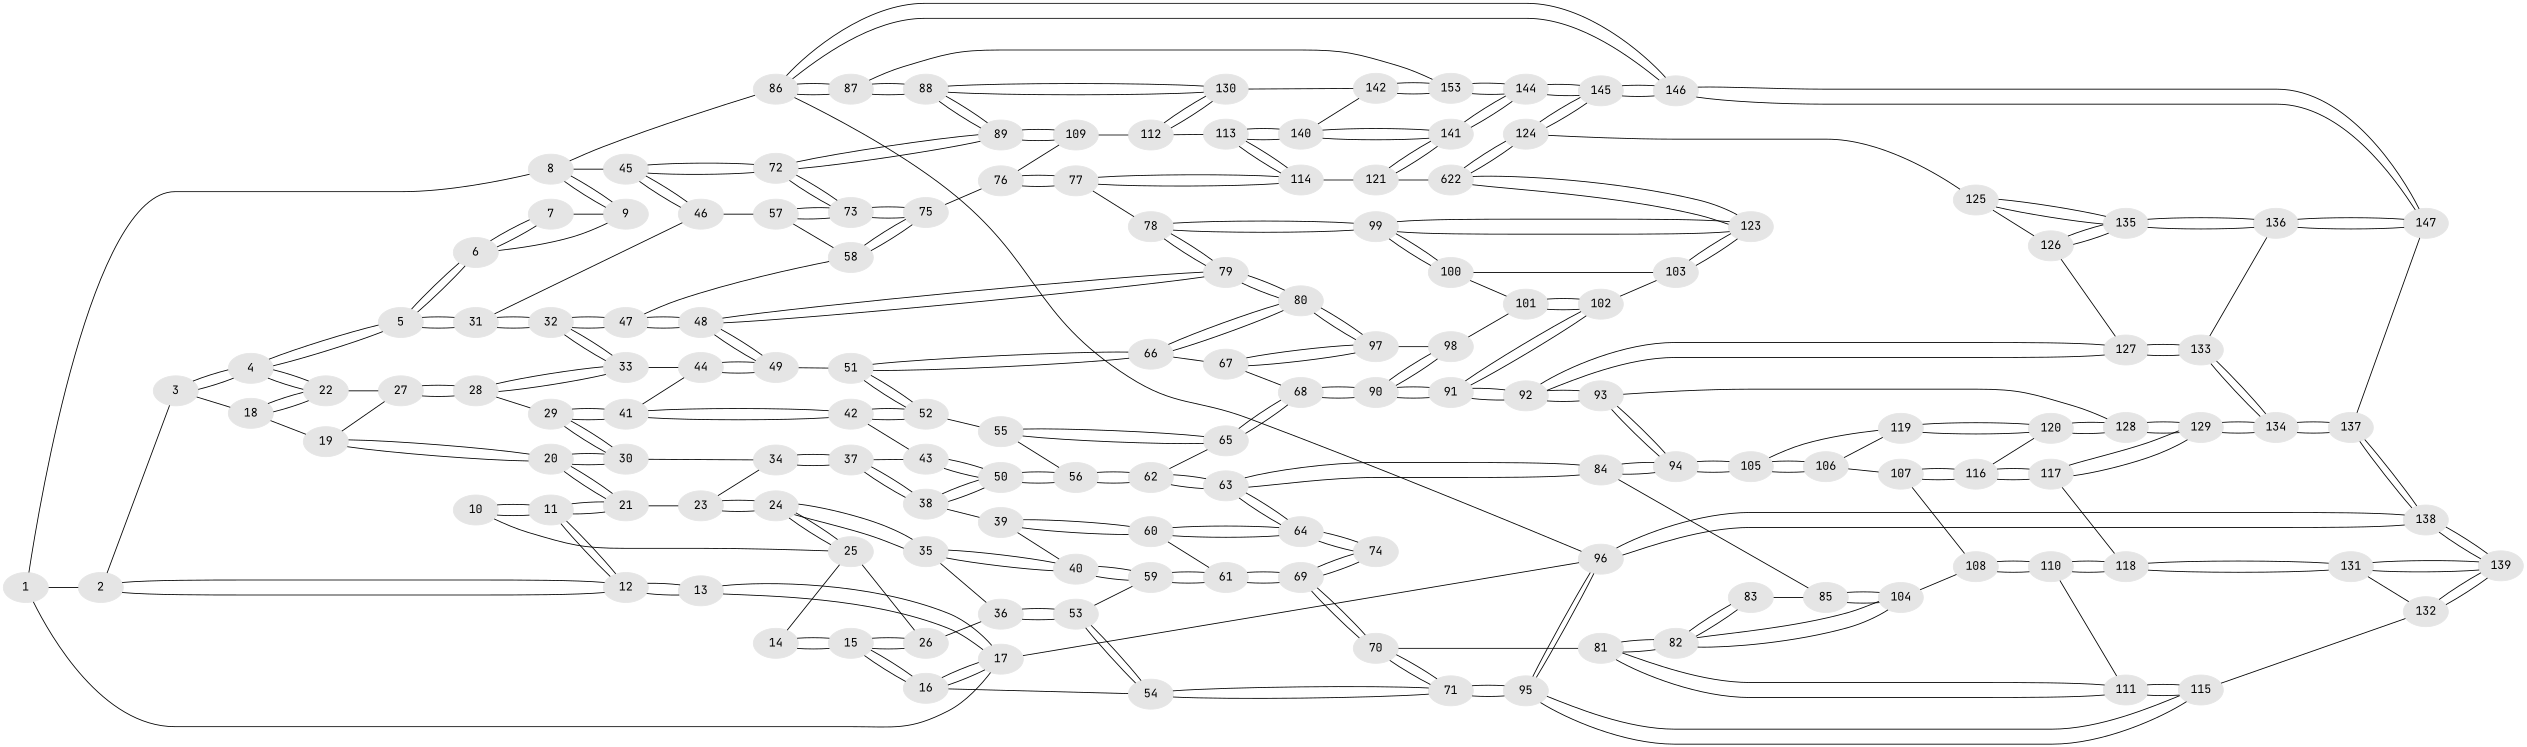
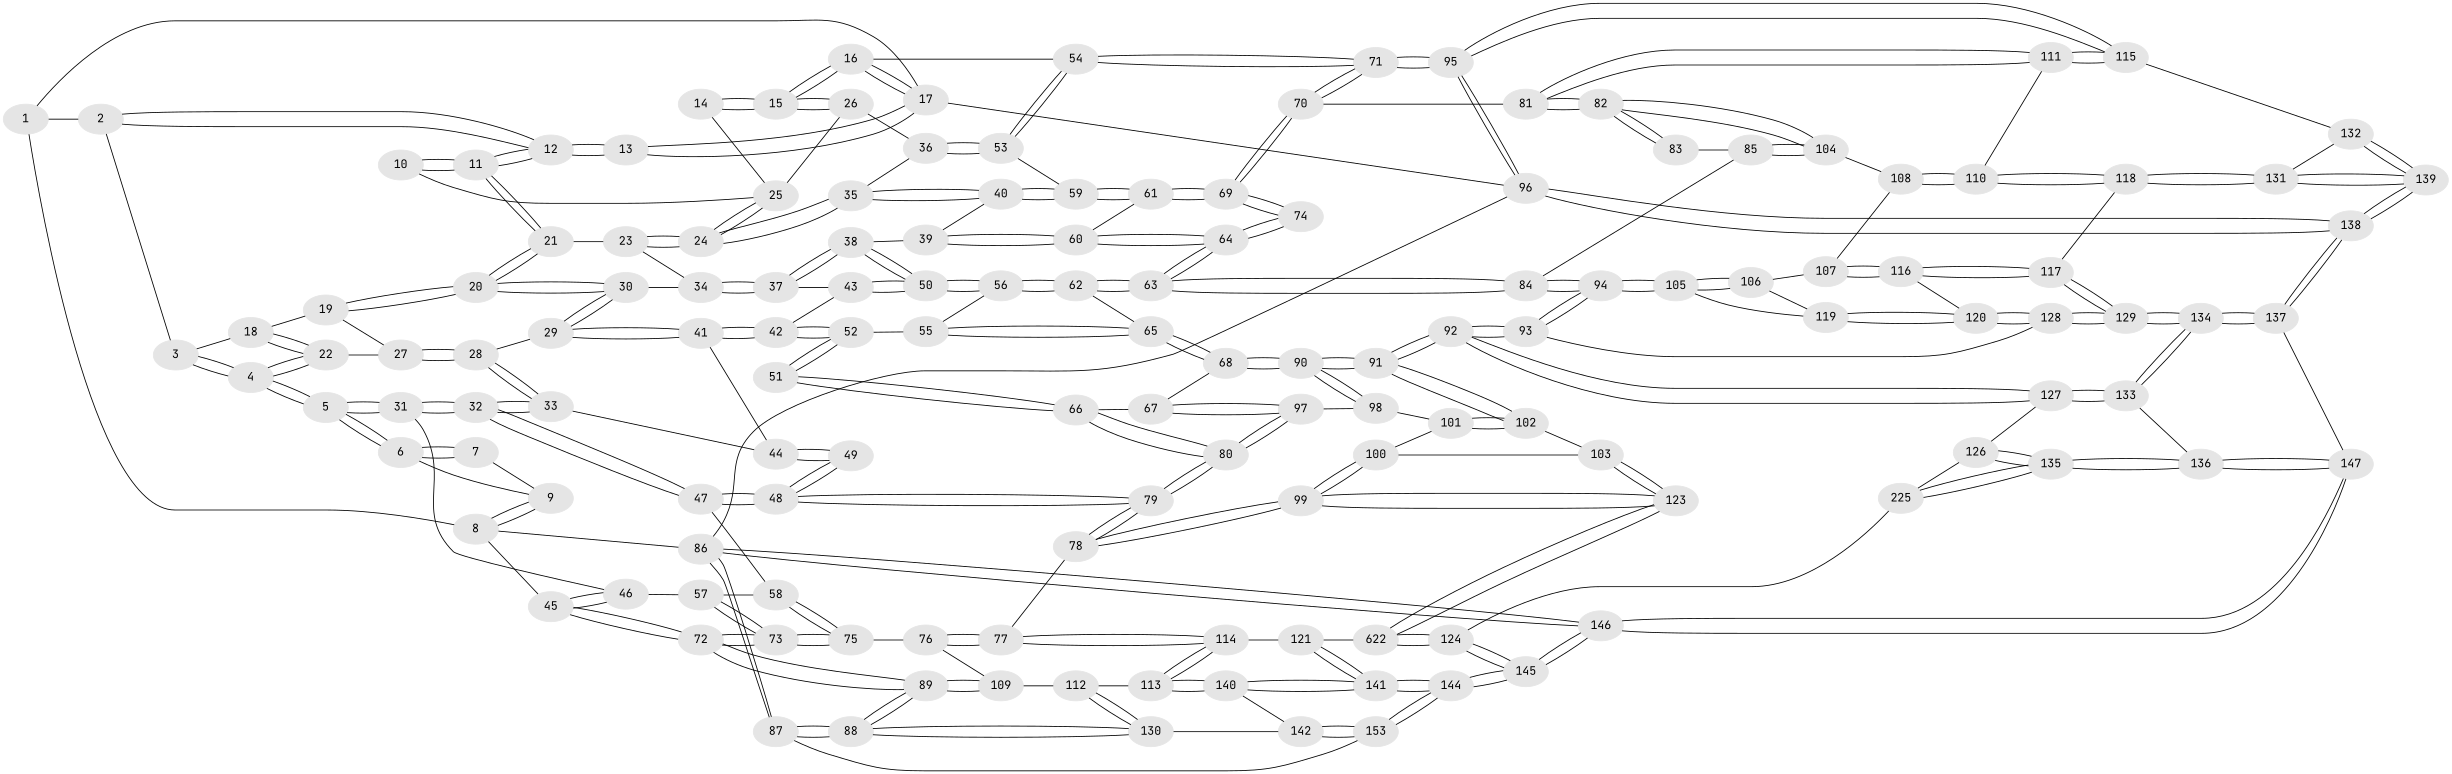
node "125": label "125" -> "225"
edge "49" -- "51": removed
